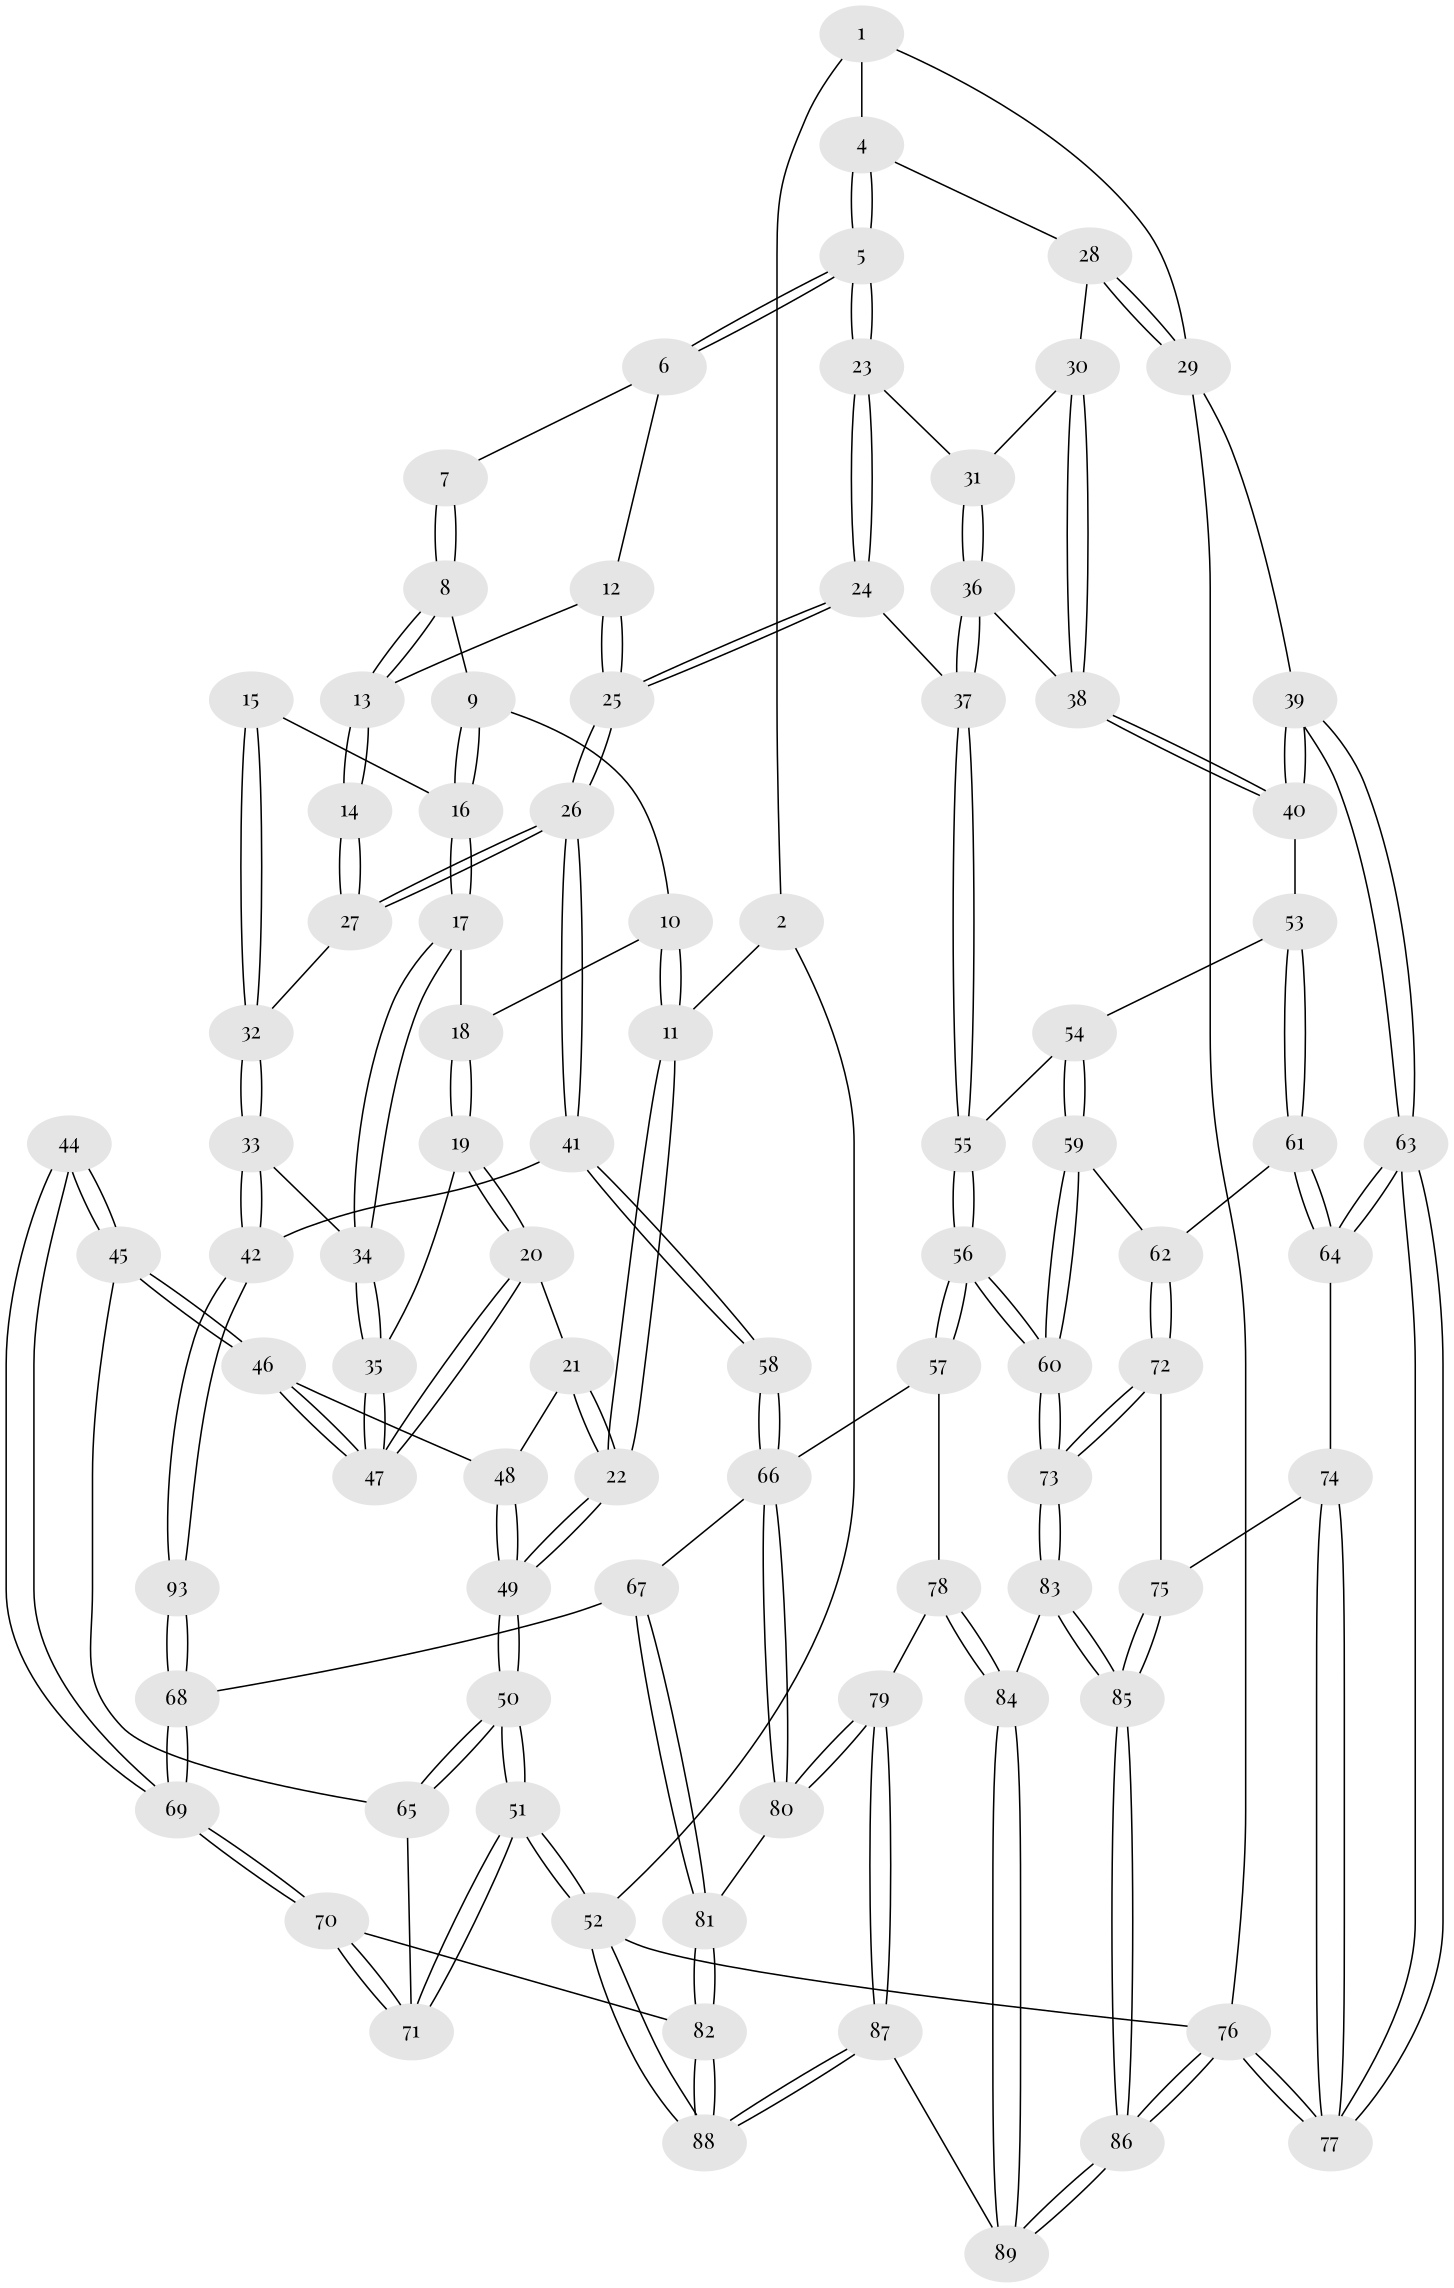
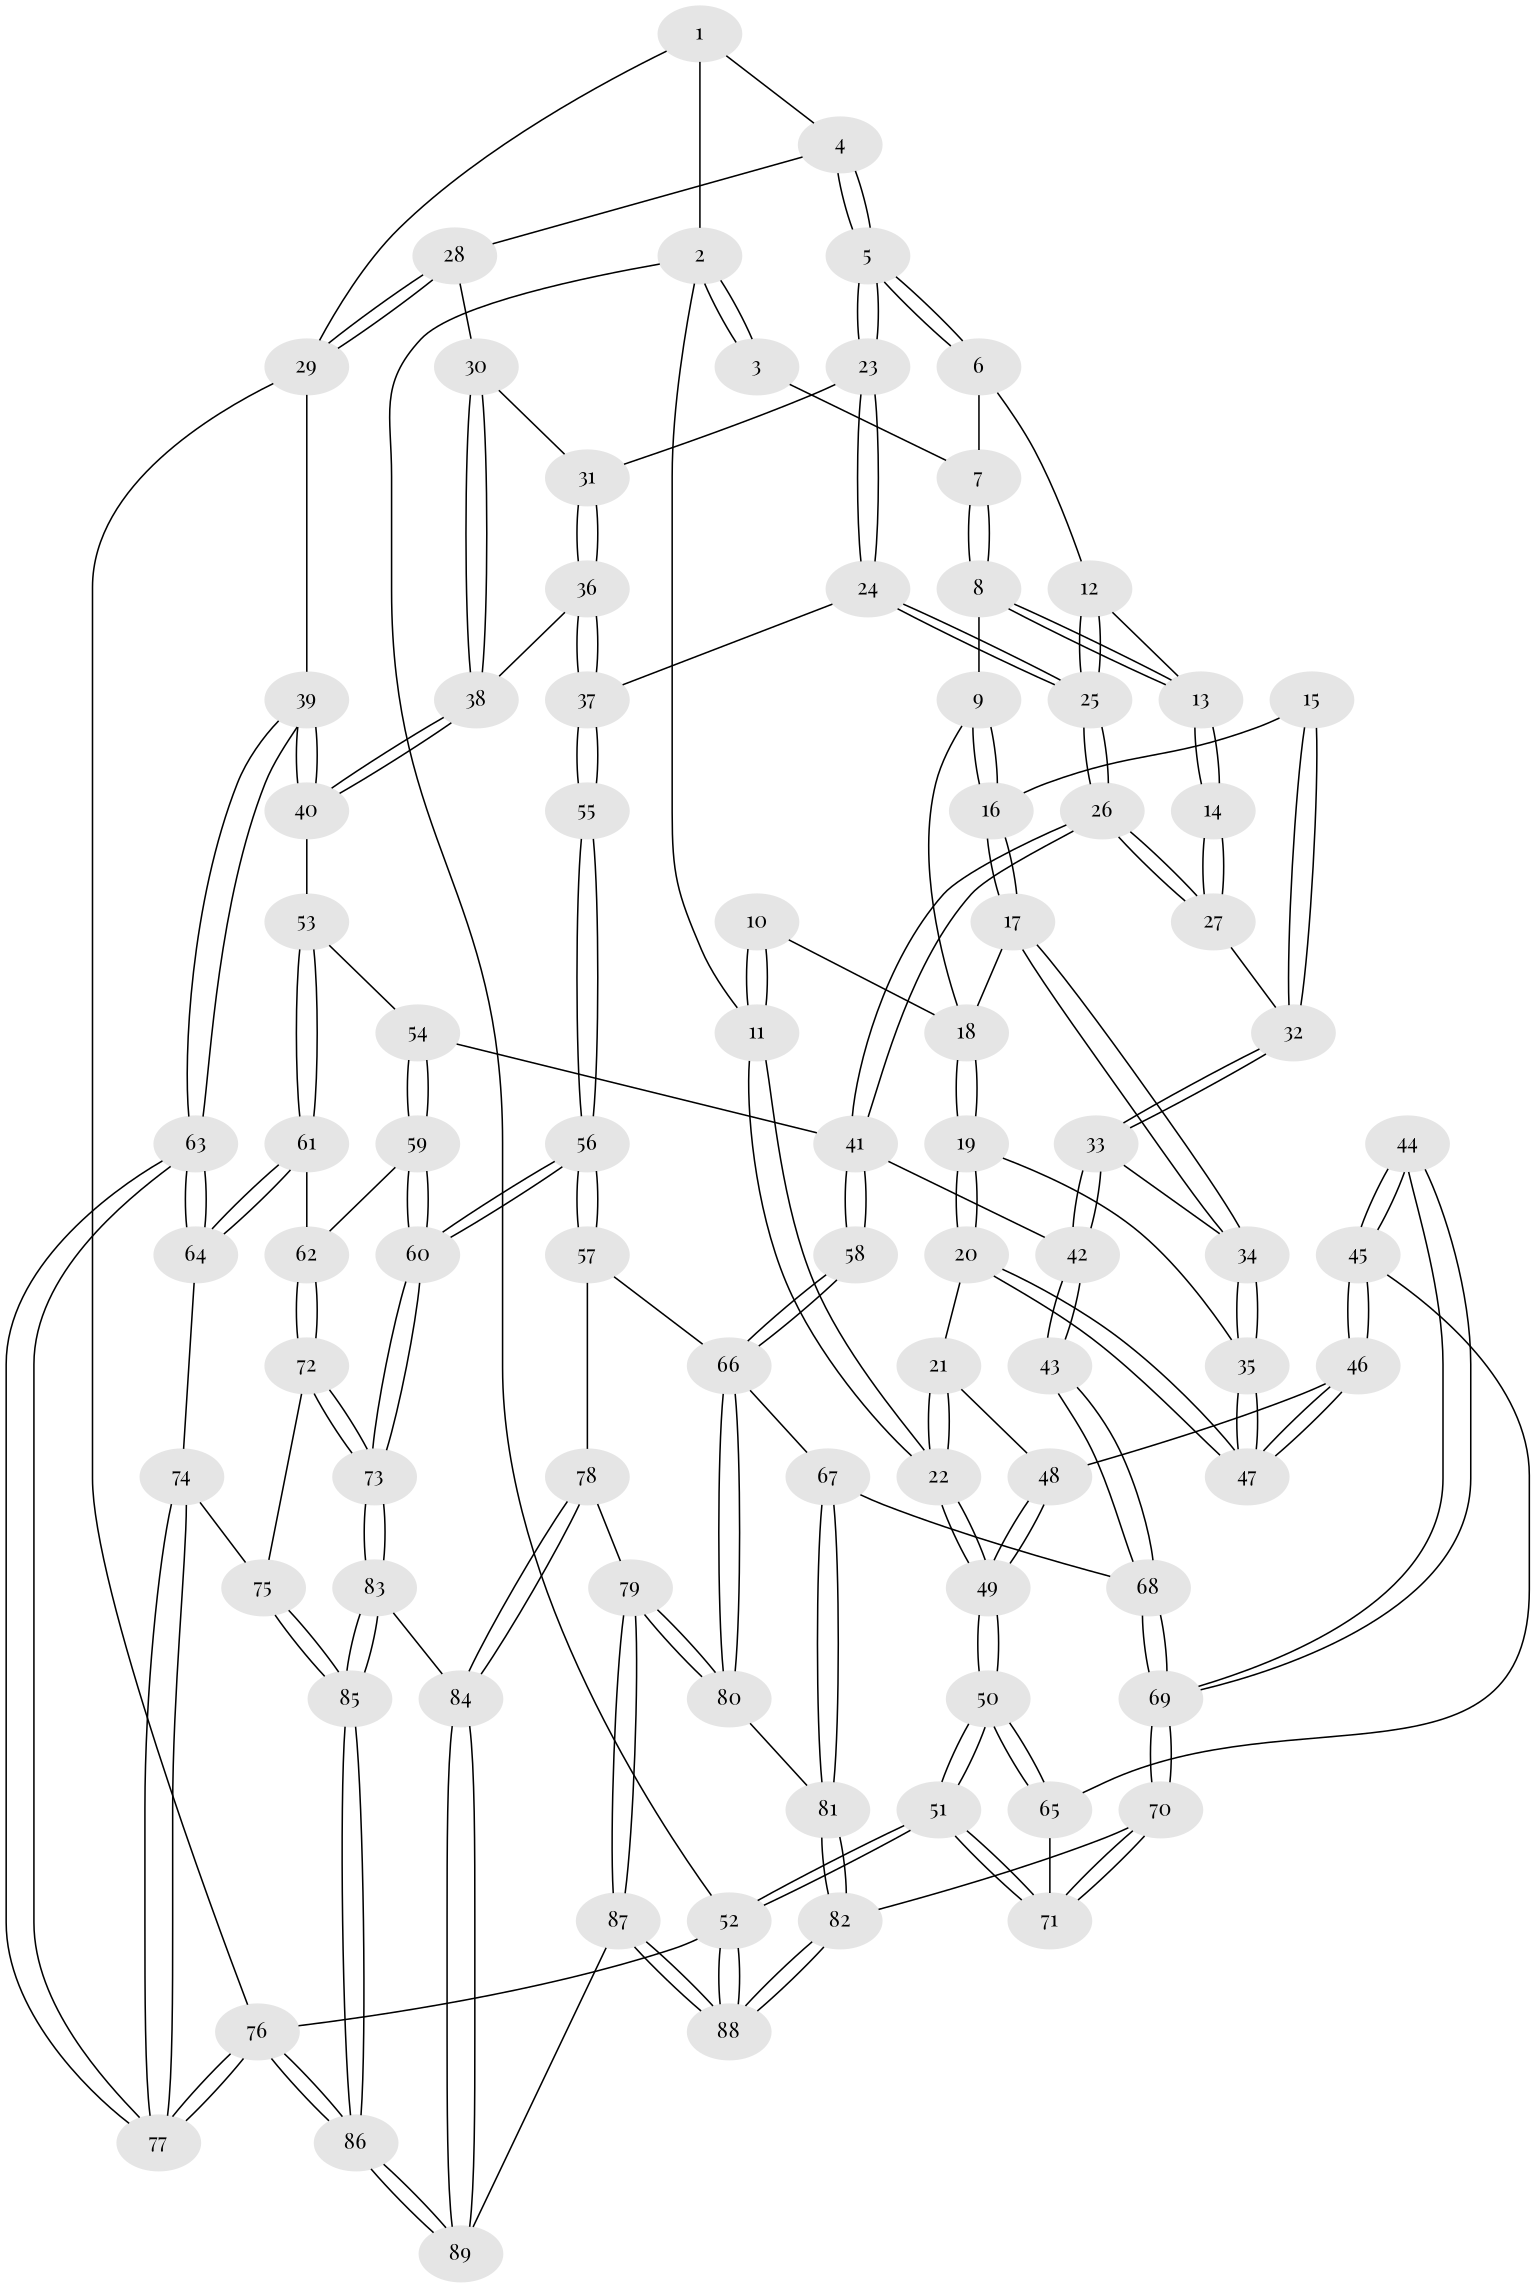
node "3": added
edge "9" -- "10": now "9" -- "18"
edge "54" -- "55": now "54" -- "41"
node "93": label "93" -> "43"
